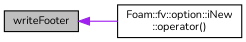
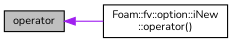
node "writeFooter": label "writeFooter" -> "operator"
